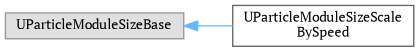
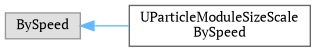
node "UParticleModuleSizeBase": label "UParticleModuleSizeBase" -> "BySpeed"
